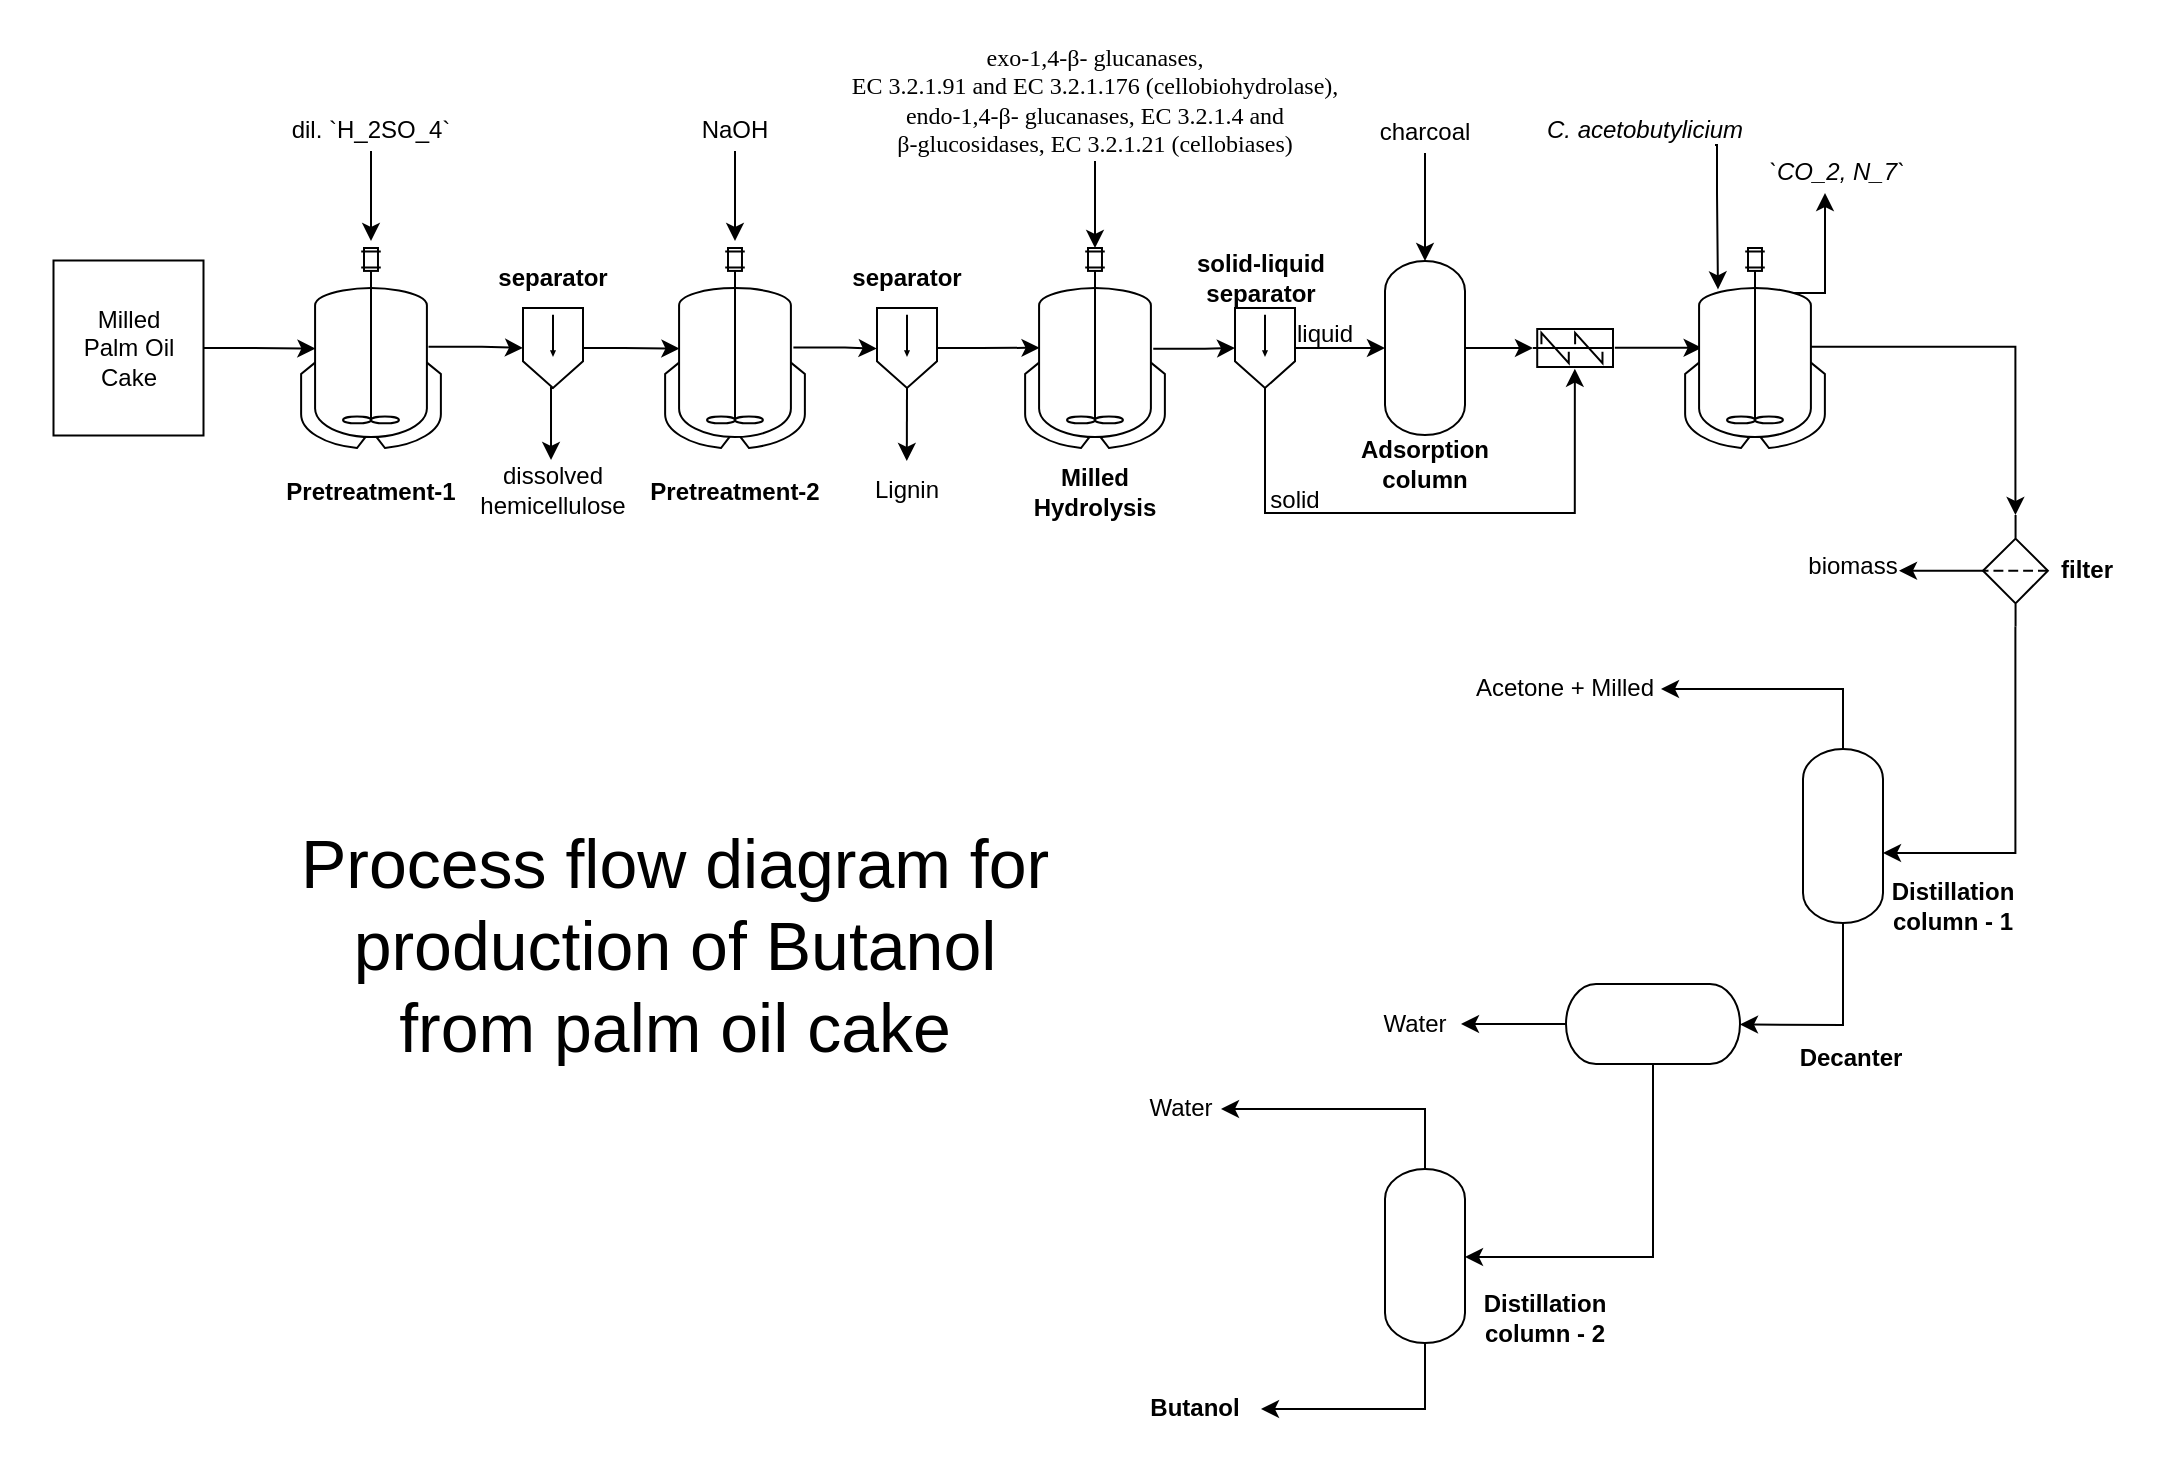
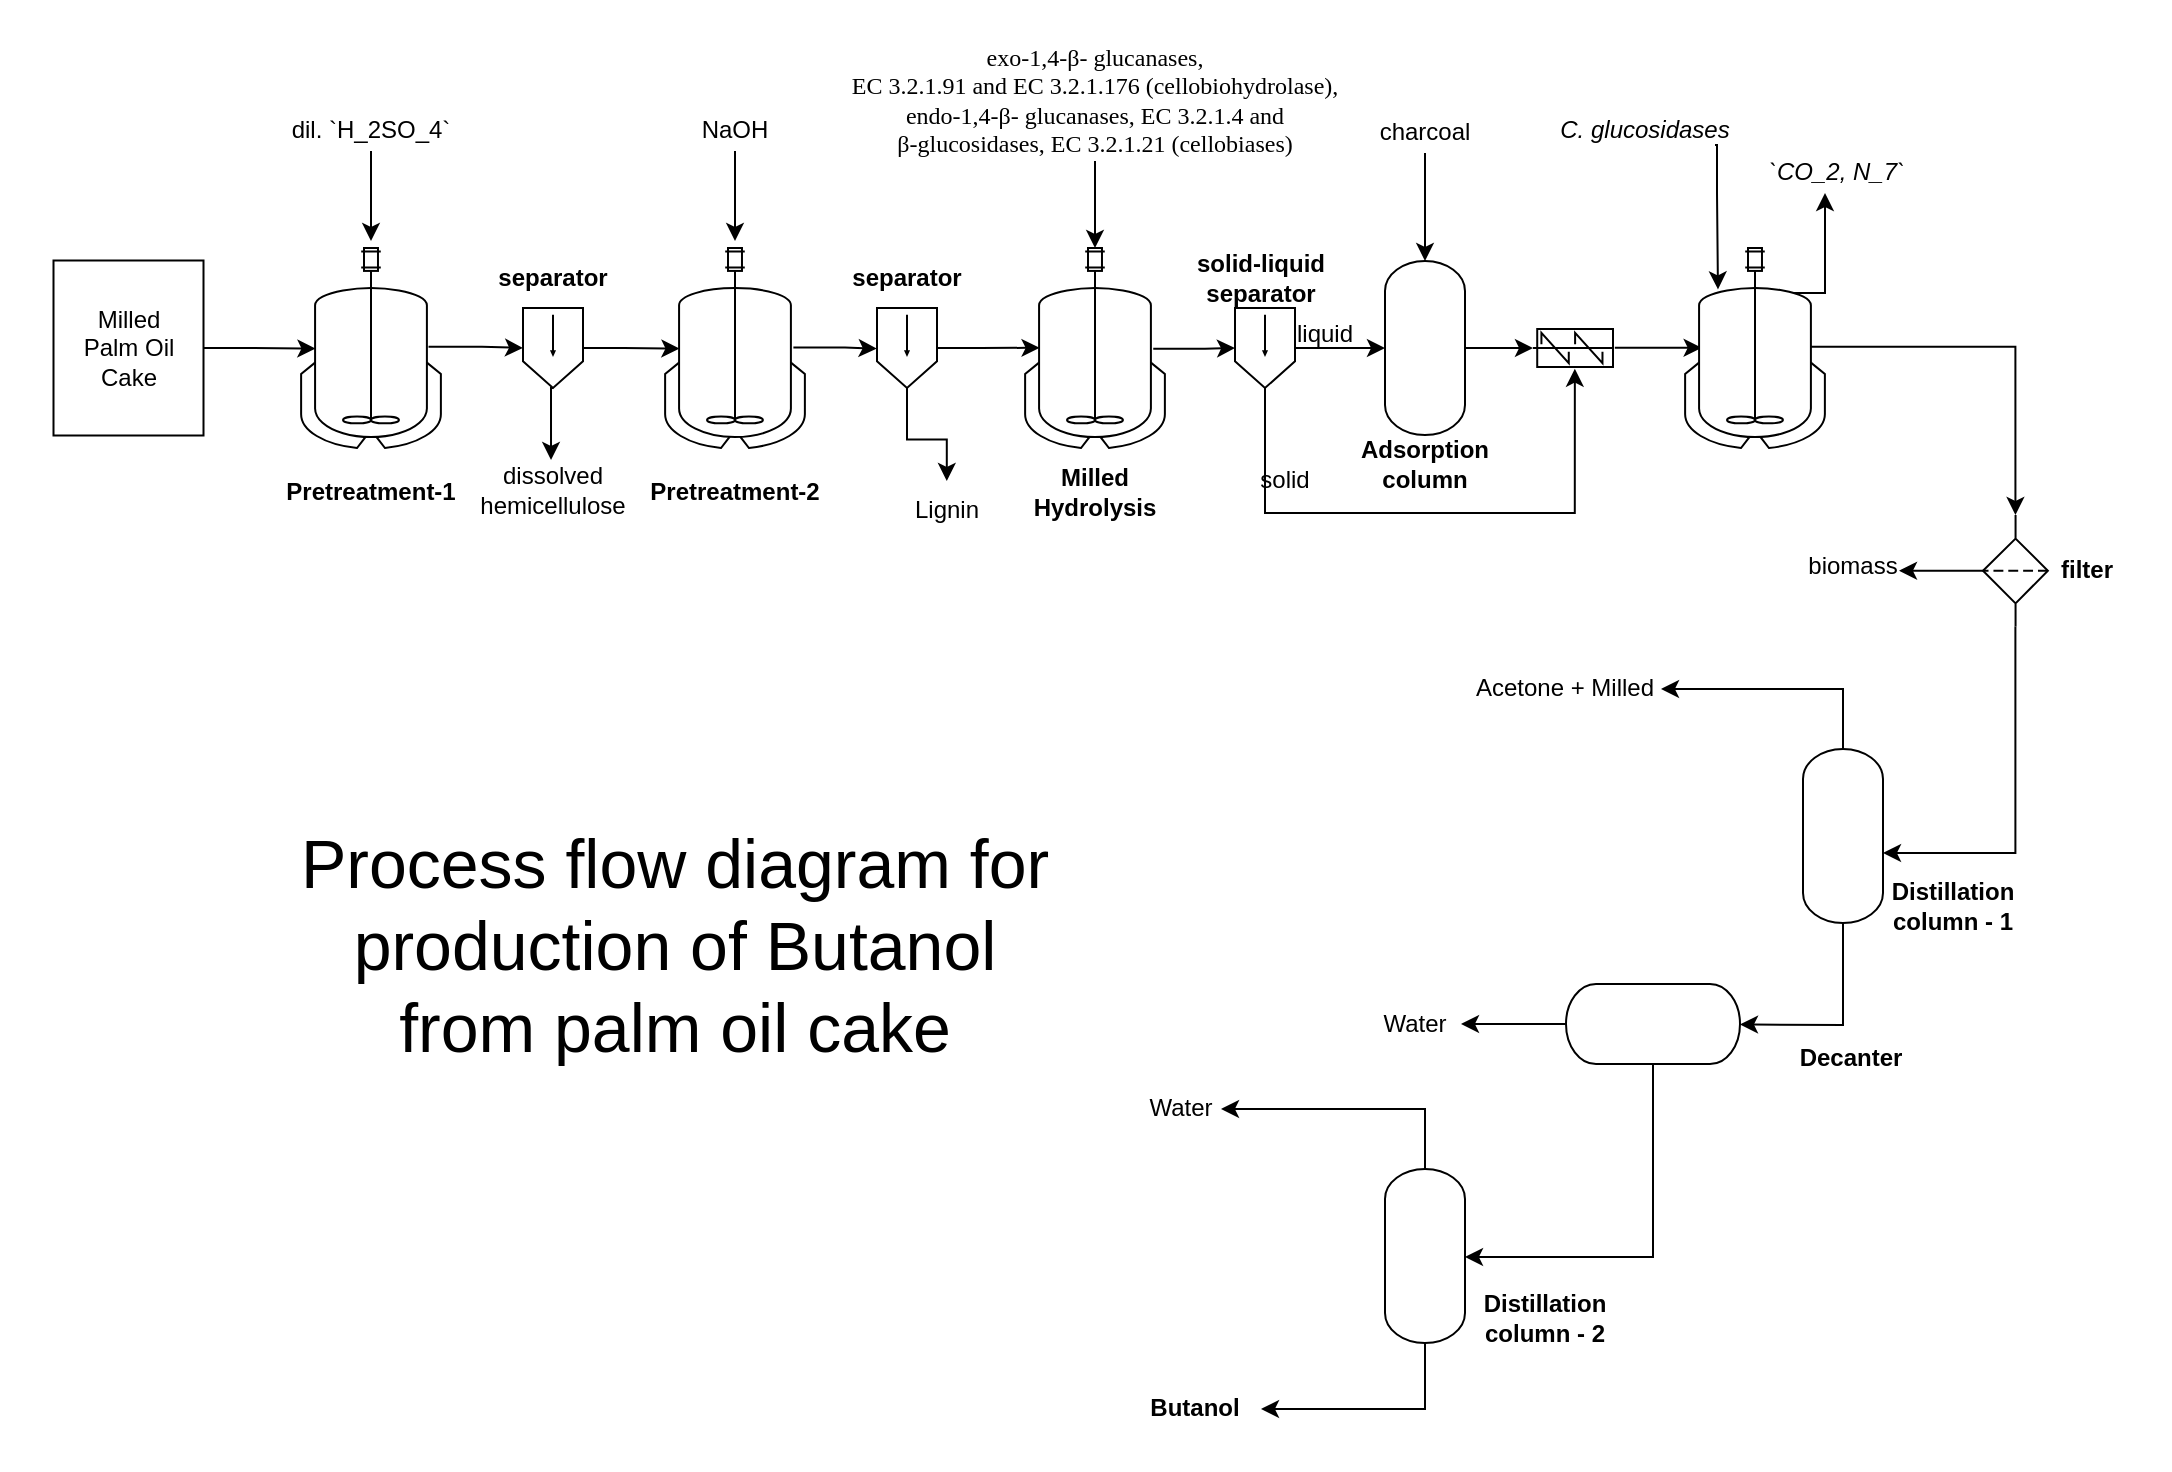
node "C. acetobutylicium": label "C. acetobutylicium" -> "C. glucosidases"
node "Lignin": moved (907, 491) -> (947, 511)
node "solid": moved (1295, 501) -> (1285, 481)
